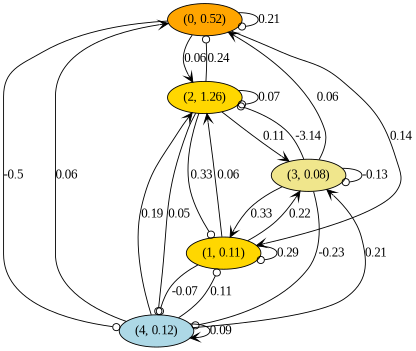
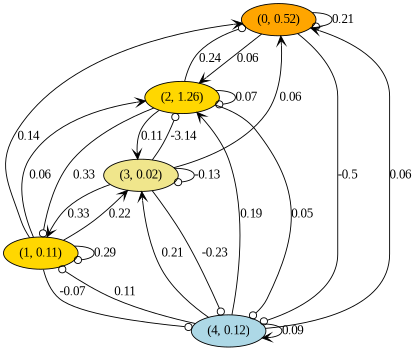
edge "(0, 0.52)" -> "(1, 0.11)": reversed
node "(3, 0.08)": label "(3, 0.08)" -> "(3, 0.02)"
